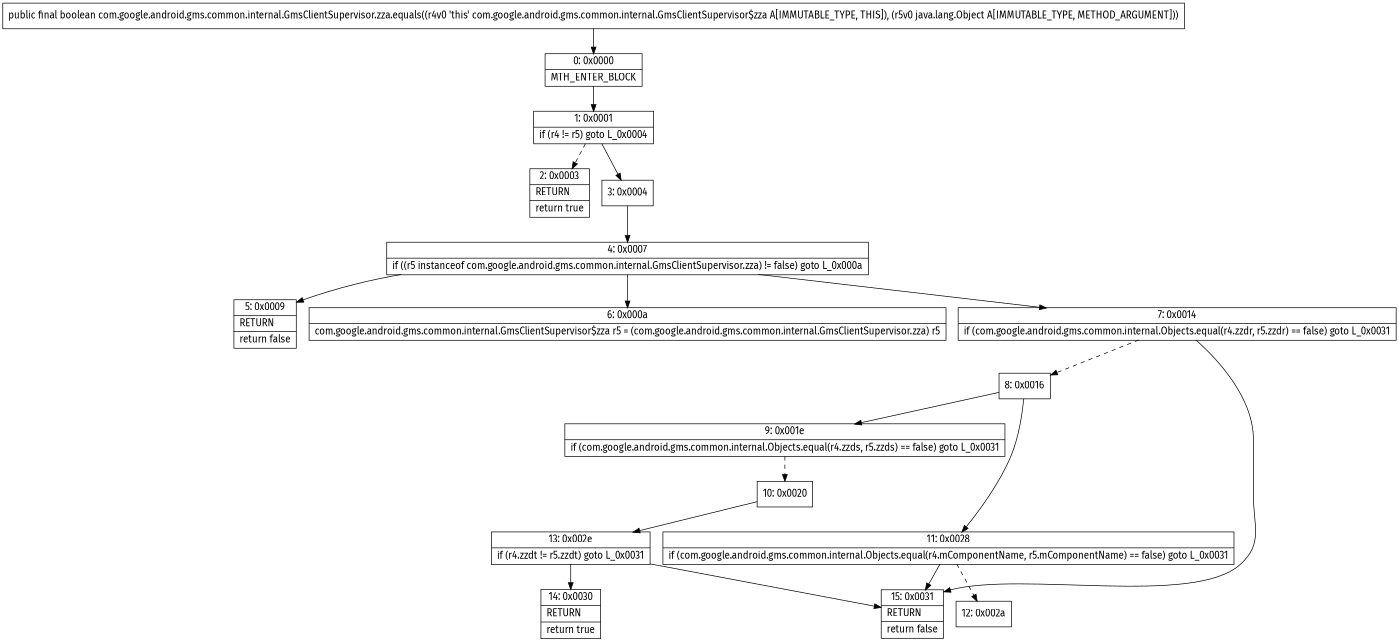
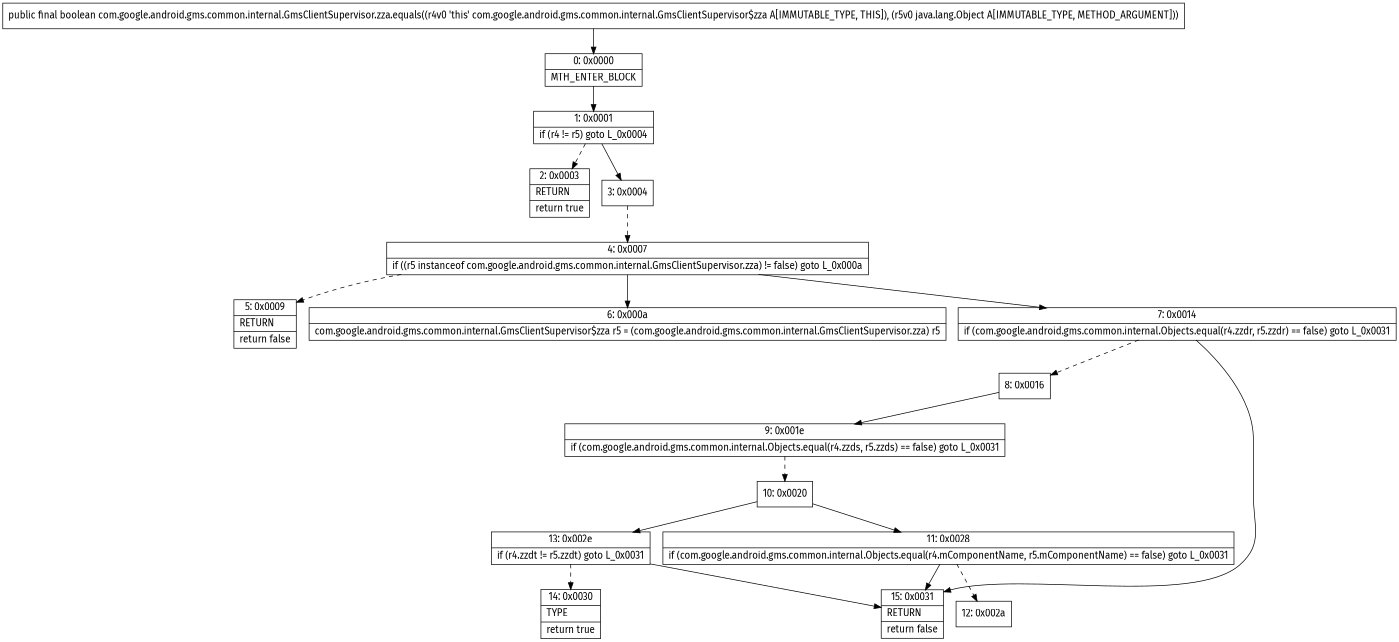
edge "3: 0x0004" -> "4: 0x0007": style solid -> dashed
edge "4: 0x0007" -> "5: 0x0009": style solid -> dashed
edge "8: 0x0016" -> "11: 0x0028": now "10: 0x0020" -> "11: 0x0028"
edge "13: 0x002e" -> "14: 0x0030": style solid -> dashed
node "14: 0x0030": text "RETURN" -> "TYPE"
